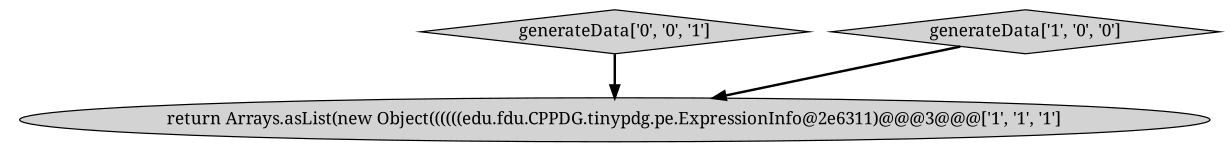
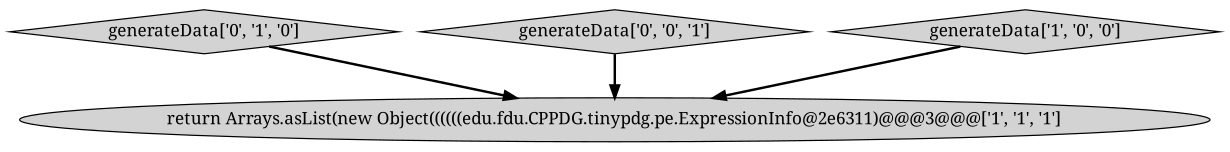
node "generateData['0', '1', '0']": added
